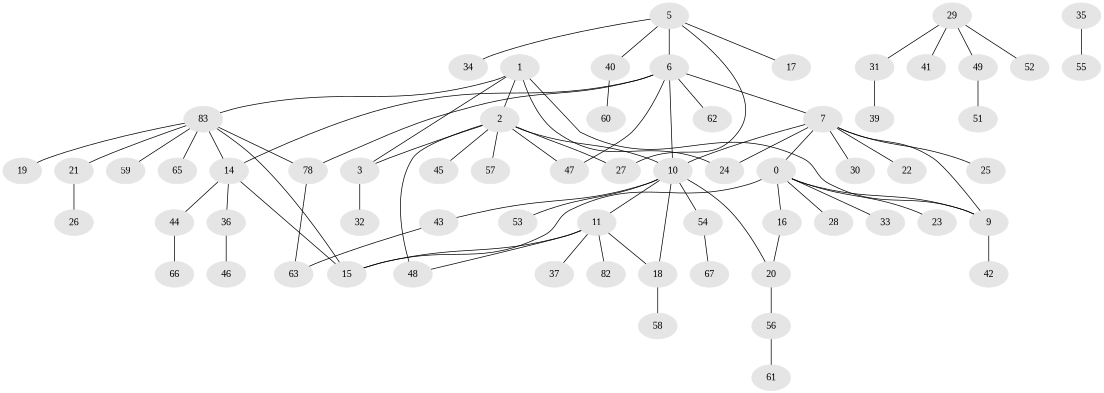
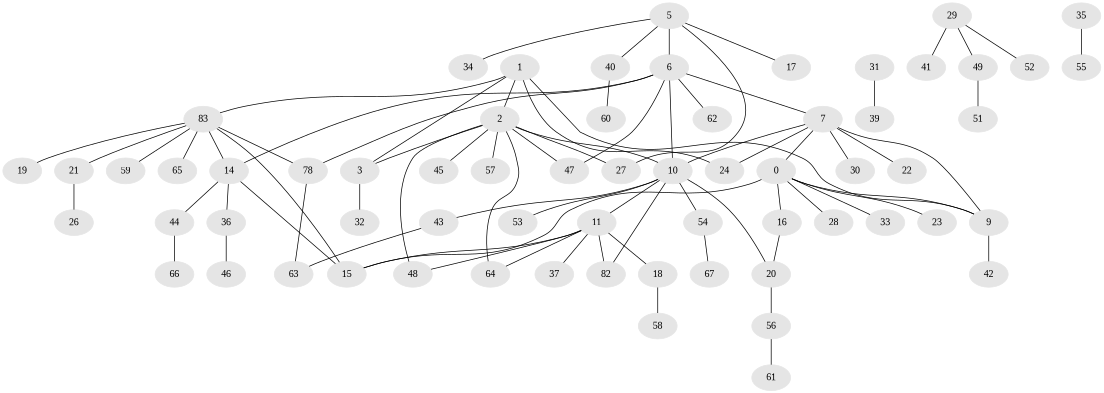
edge "29" -- "31": removed
node "25": removed
edge "10" -- "18": now "10" -- "82"
node "64": added
